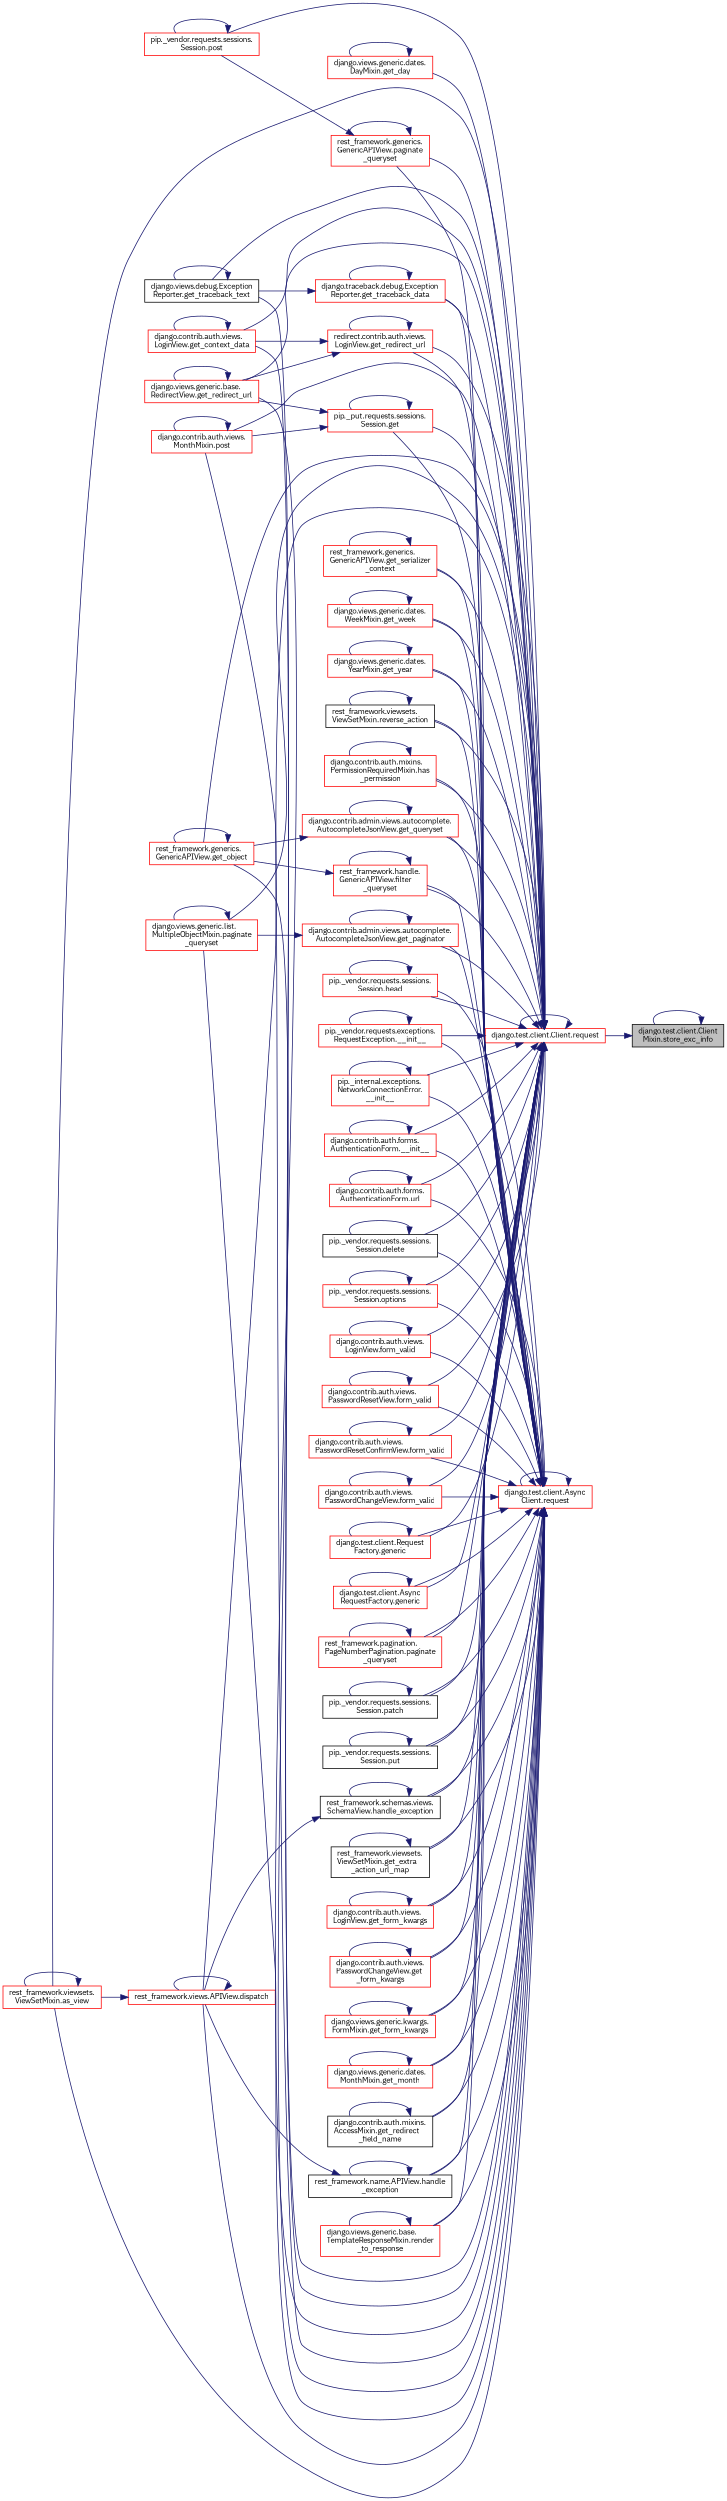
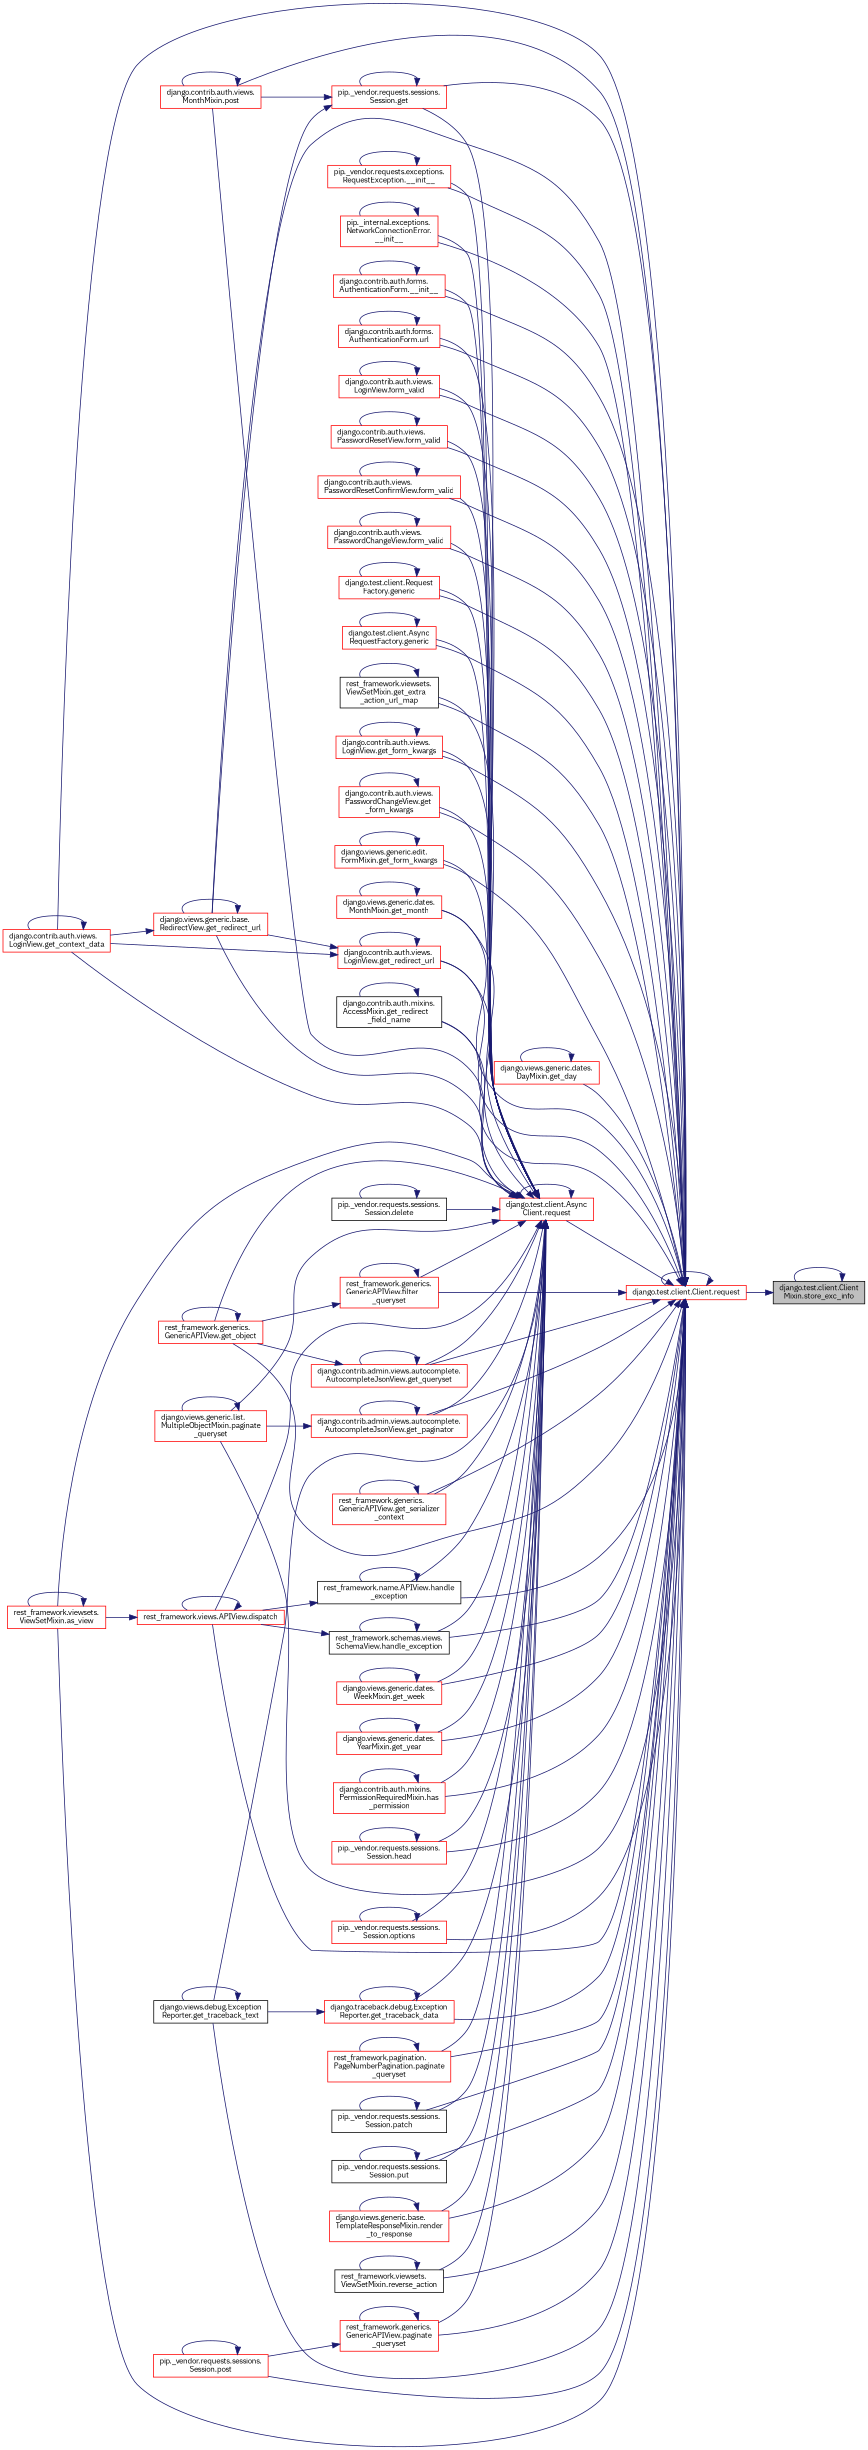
node "redirect.contrib.auth.views. LoginView.get_redirect_url": label "redirect.contrib.auth.views. LoginView.get_redirect_url" -> "django.contrib.auth.views. LoginView.get_redirect_url"
node "pip._put.requests.sessions. Session.get": label "pip._put.requests.sessions. Session.get" -> "pip._vendor.requests.sessions. Session.get"
node "rest_framework.handle. GenericAPIView.filter _queryset": label "rest_framework.handle. GenericAPIView.filter _queryset" -> "rest_framework.generics. GenericAPIView.filter _queryset"
edge "django.contrib.auth.views. LoginView.get_context_data" -> "django.views.generic.base. RedirectView.get_redirect_url": added
edge "pip._vendor.requests.sessions. Session.delete" -> "django.test.client.Client.request": now "django.test.client.Async Client.request" -> "django.test.client.Client.request"
node "django.views.generic.kwargs. FormMixin.get_form_kwargs": label "django.views.generic.kwargs. FormMixin.get_form_kwargs" -> "django.views.generic.edit. FormMixin.get_form_kwargs"
